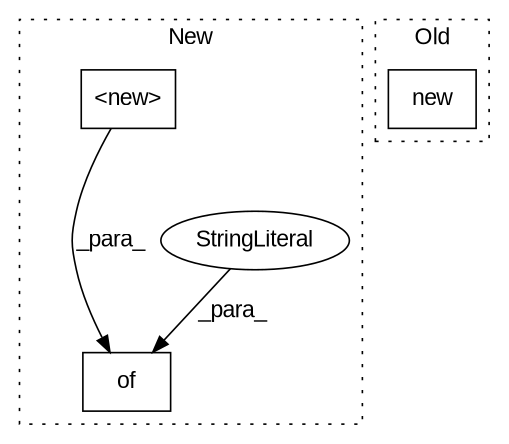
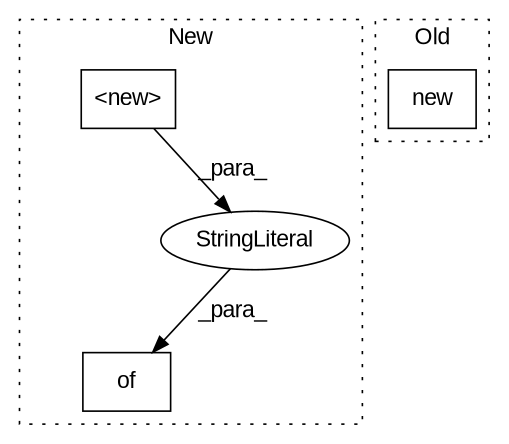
edge "<new>" -> "of": now "<new>" -> "StringLiteral"
